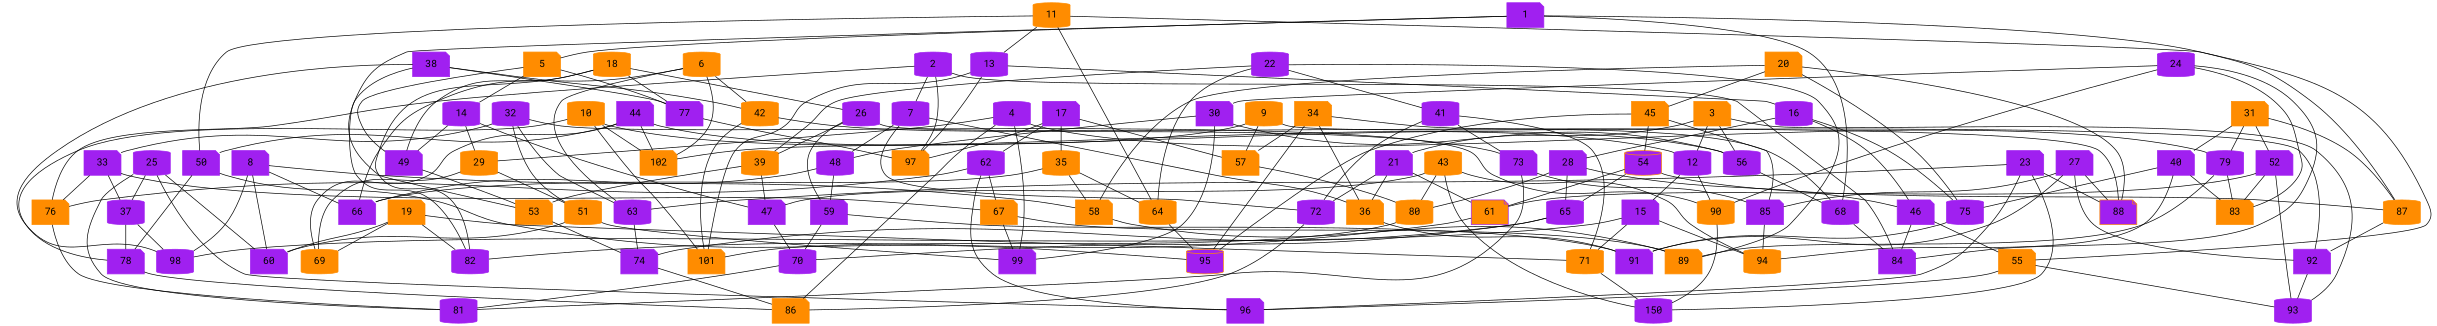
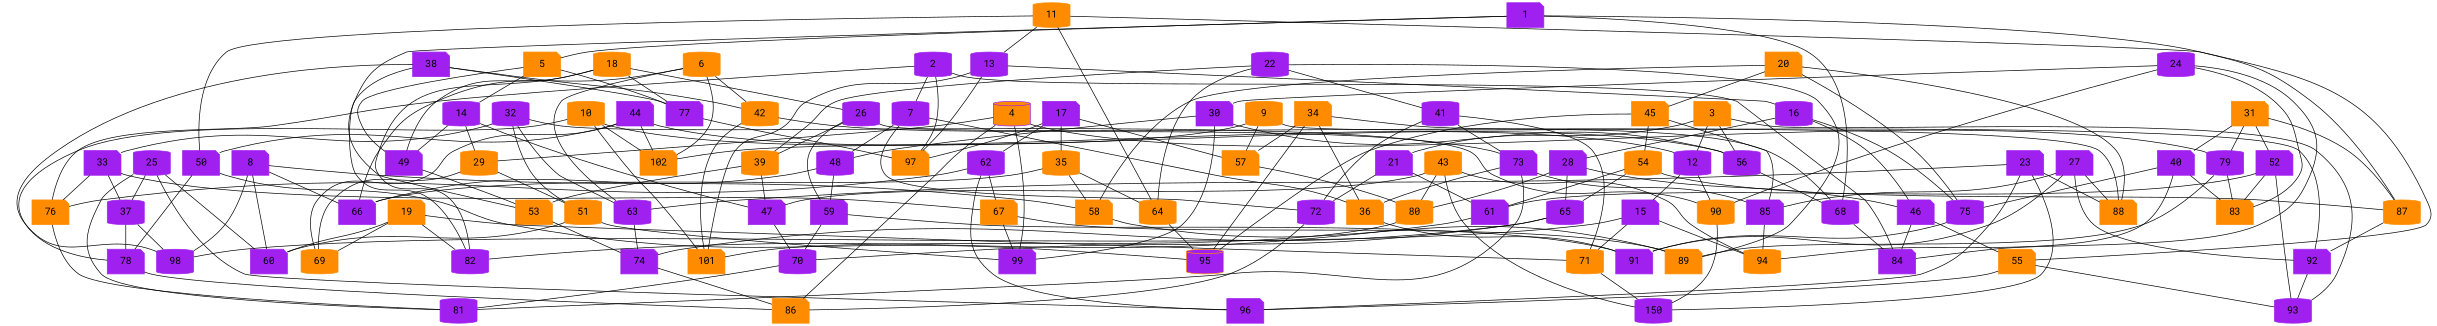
node "4": fillcolor purple -> darkorange
node "54": fillcolor purple -> darkorange
edge "21" -- "36": now "73" -- "36"
node "61": fillcolor darkorange -> purple
node "88": fillcolor purple -> darkorange
